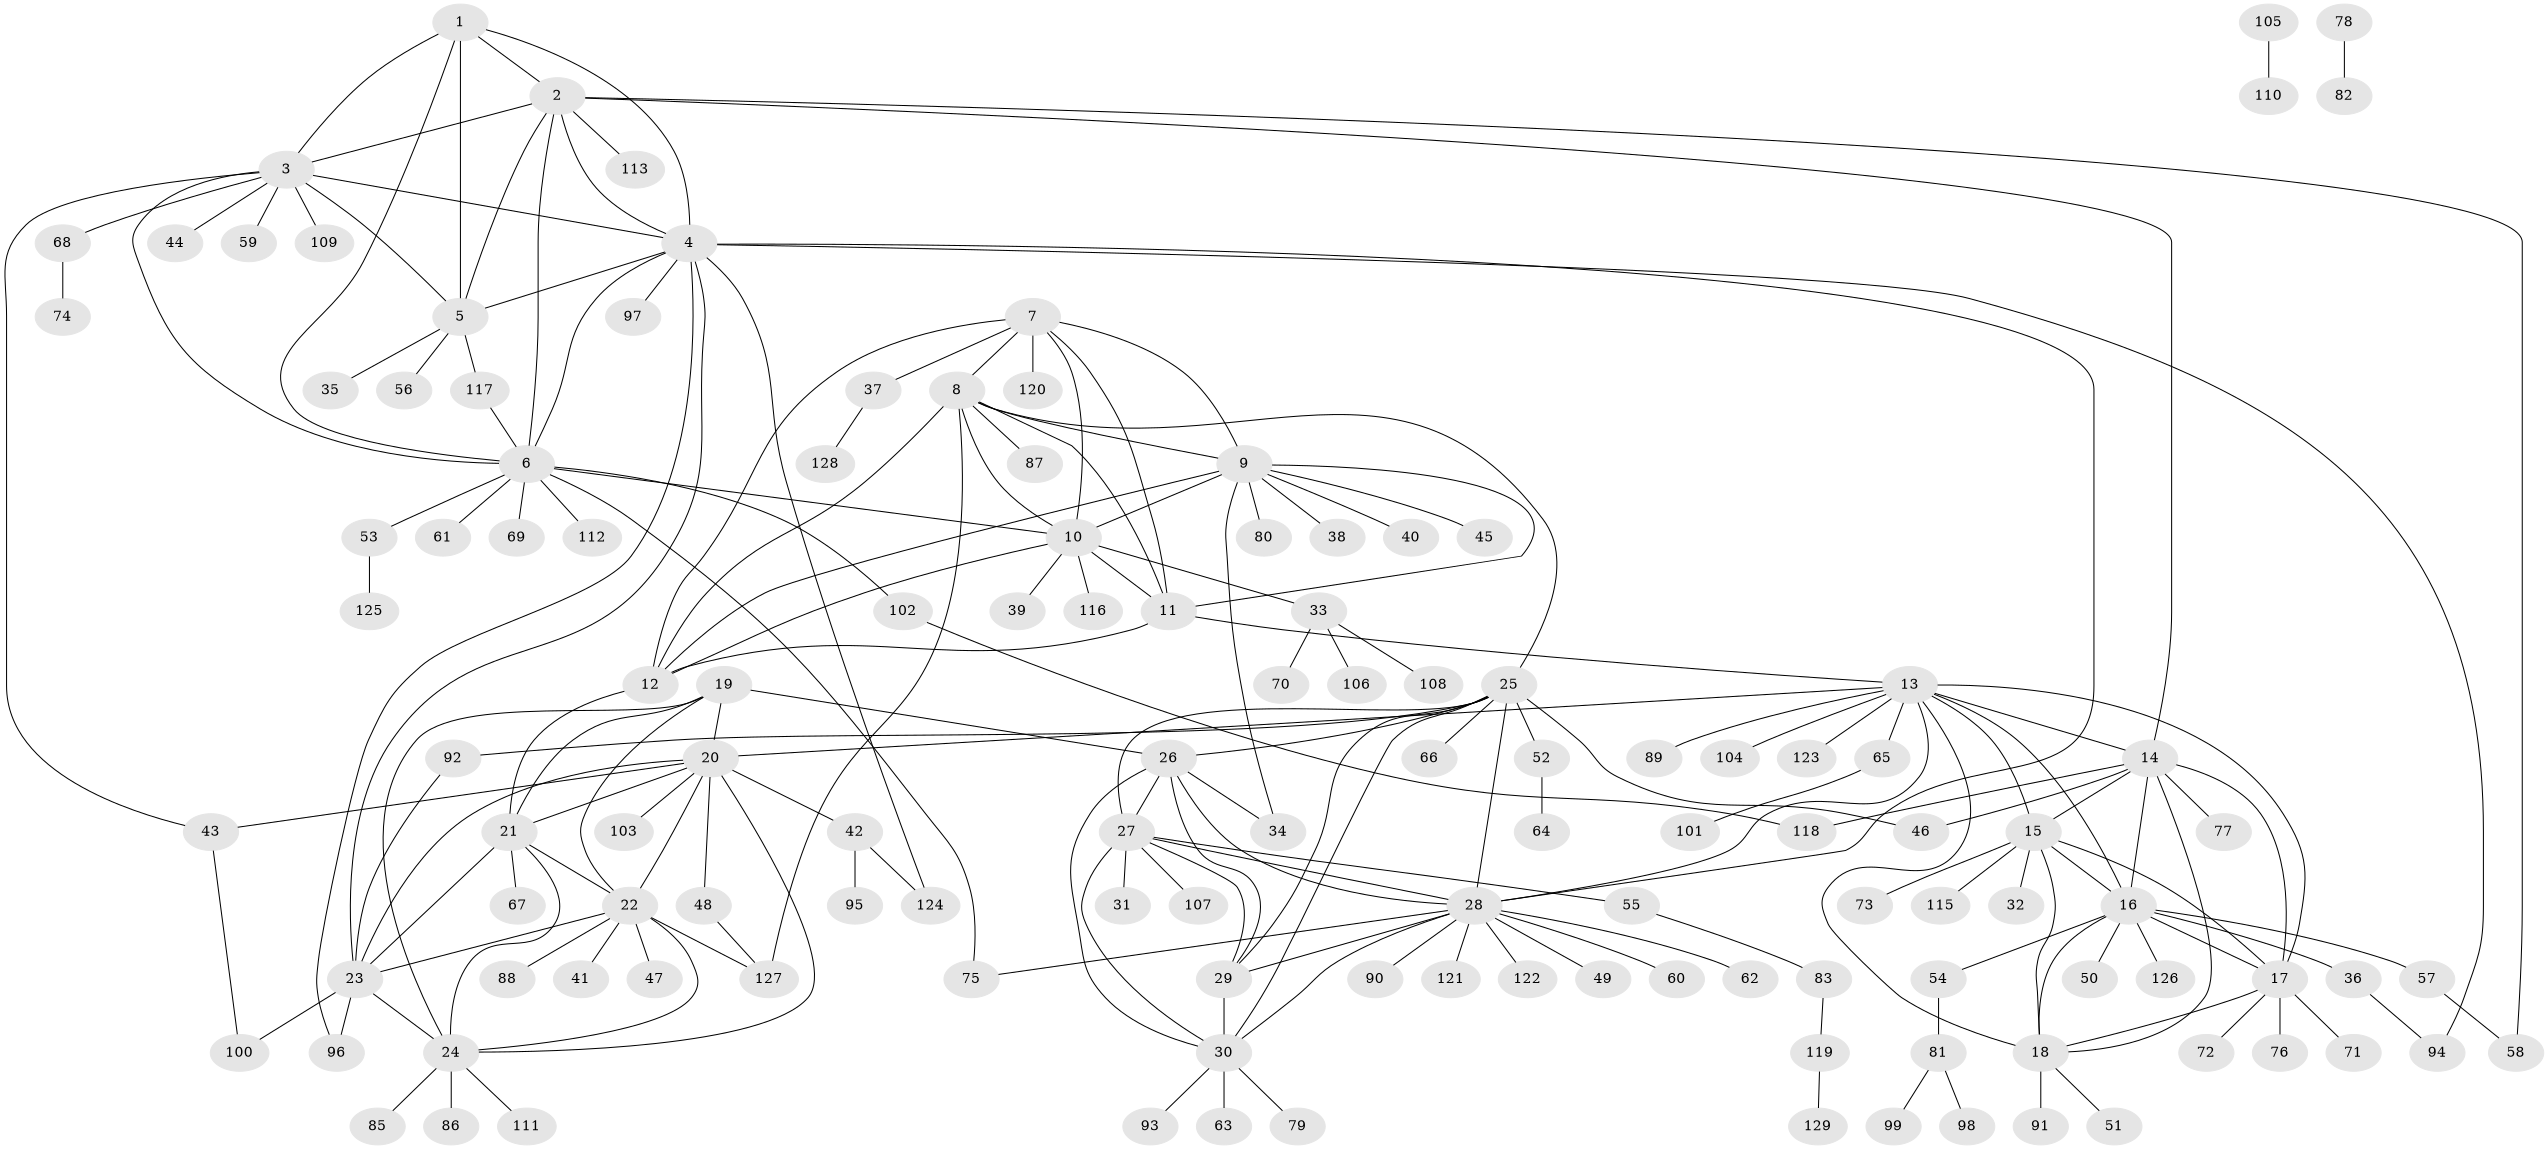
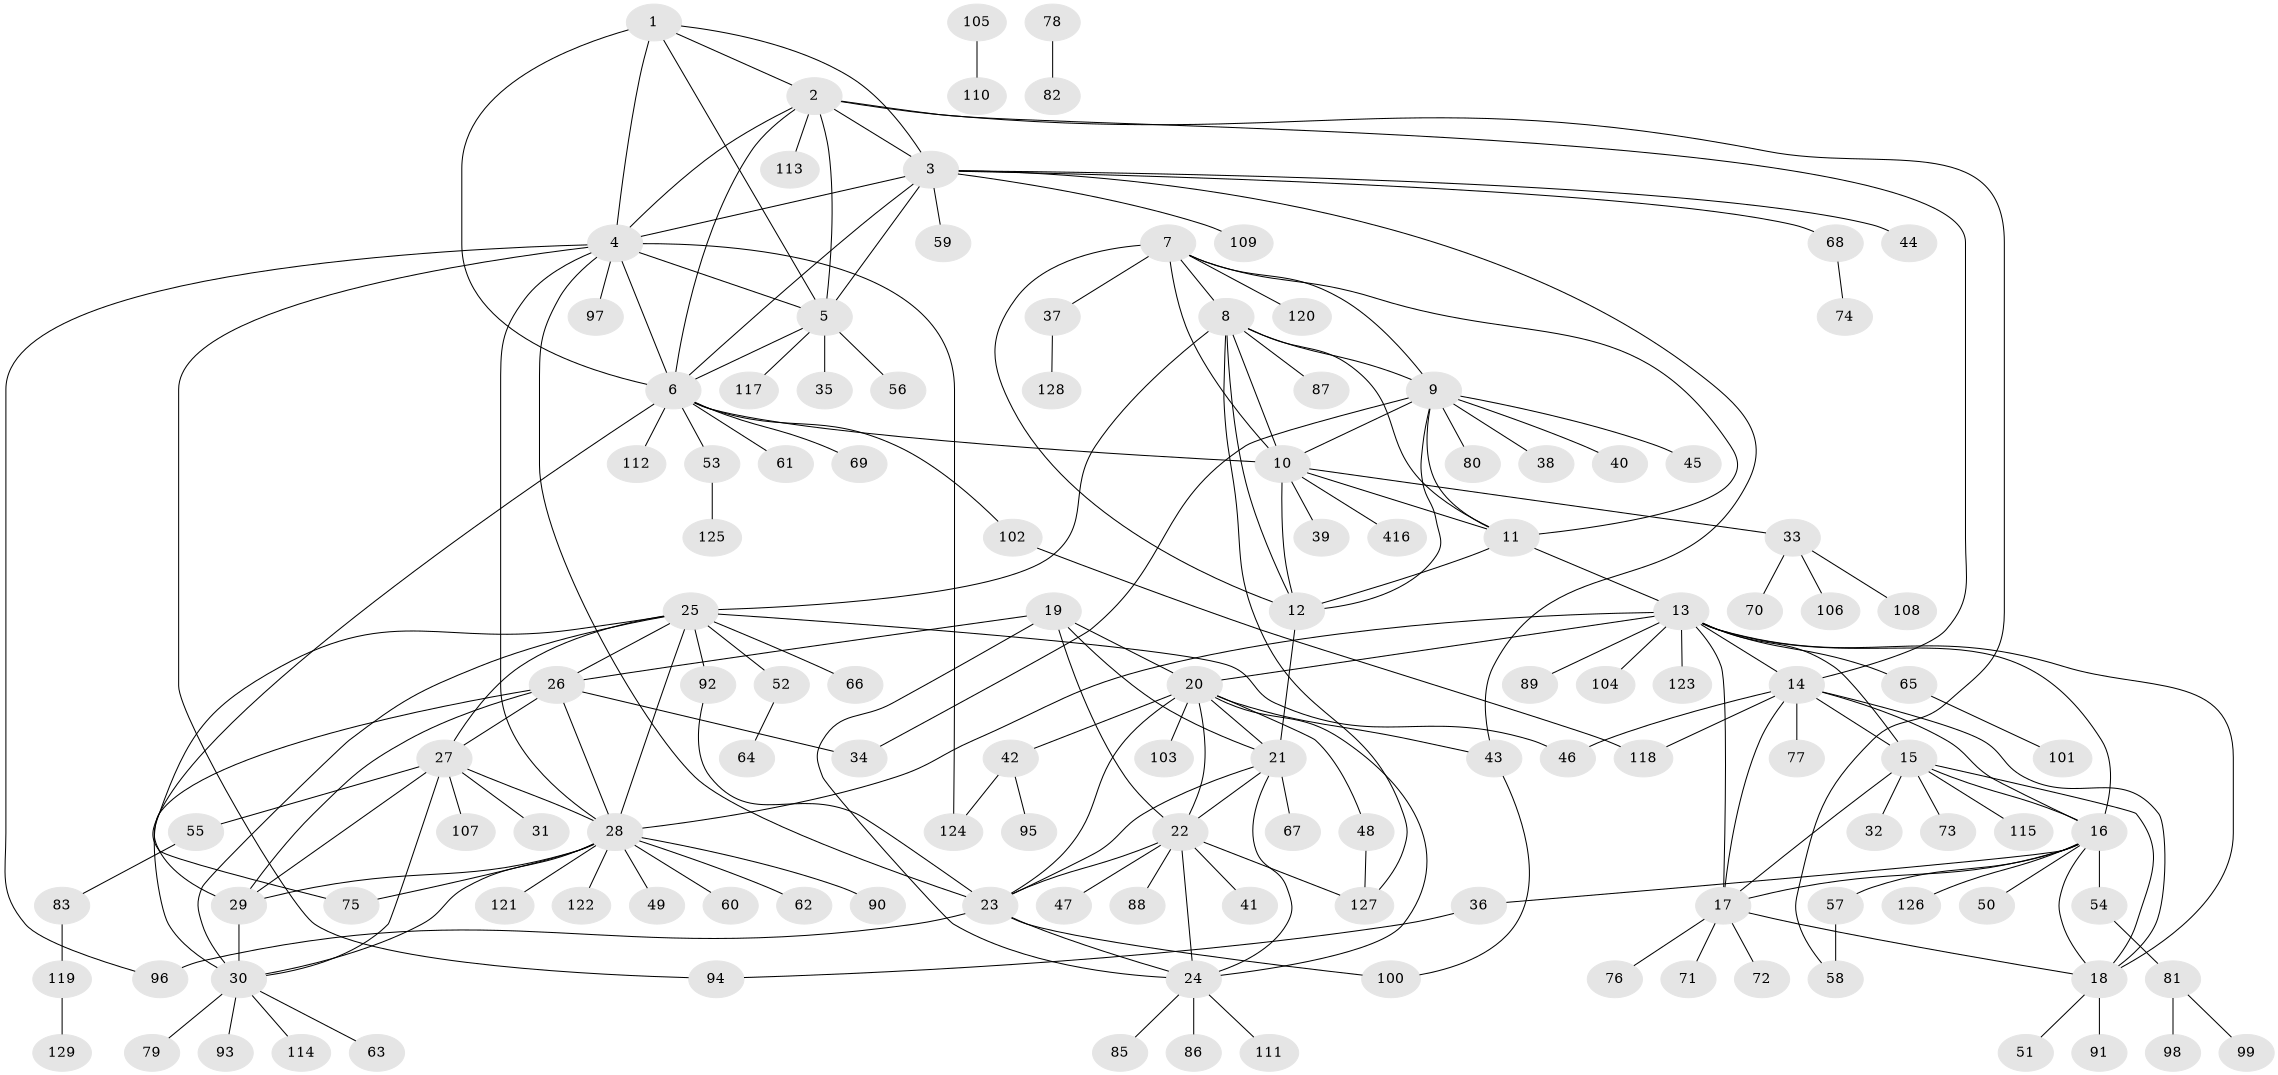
edge "117" -- "6": now "5" -- "6"
node "116": label "116" -> "416"
node "114": added
